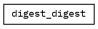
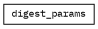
node "digest_digest": label "digest_digest" -> "digest_params"
